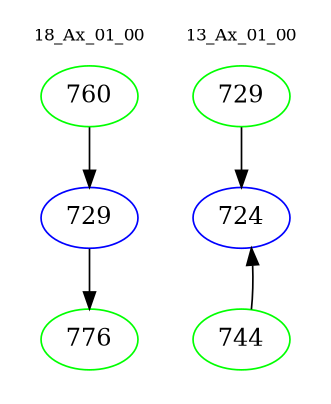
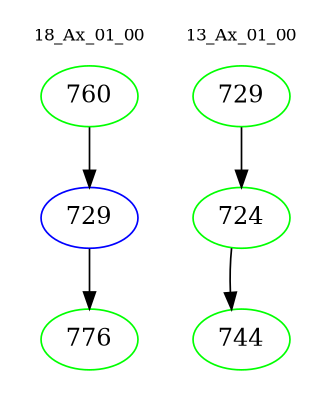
node "724": color blue -> green
edge "744" -> "724": reversed
